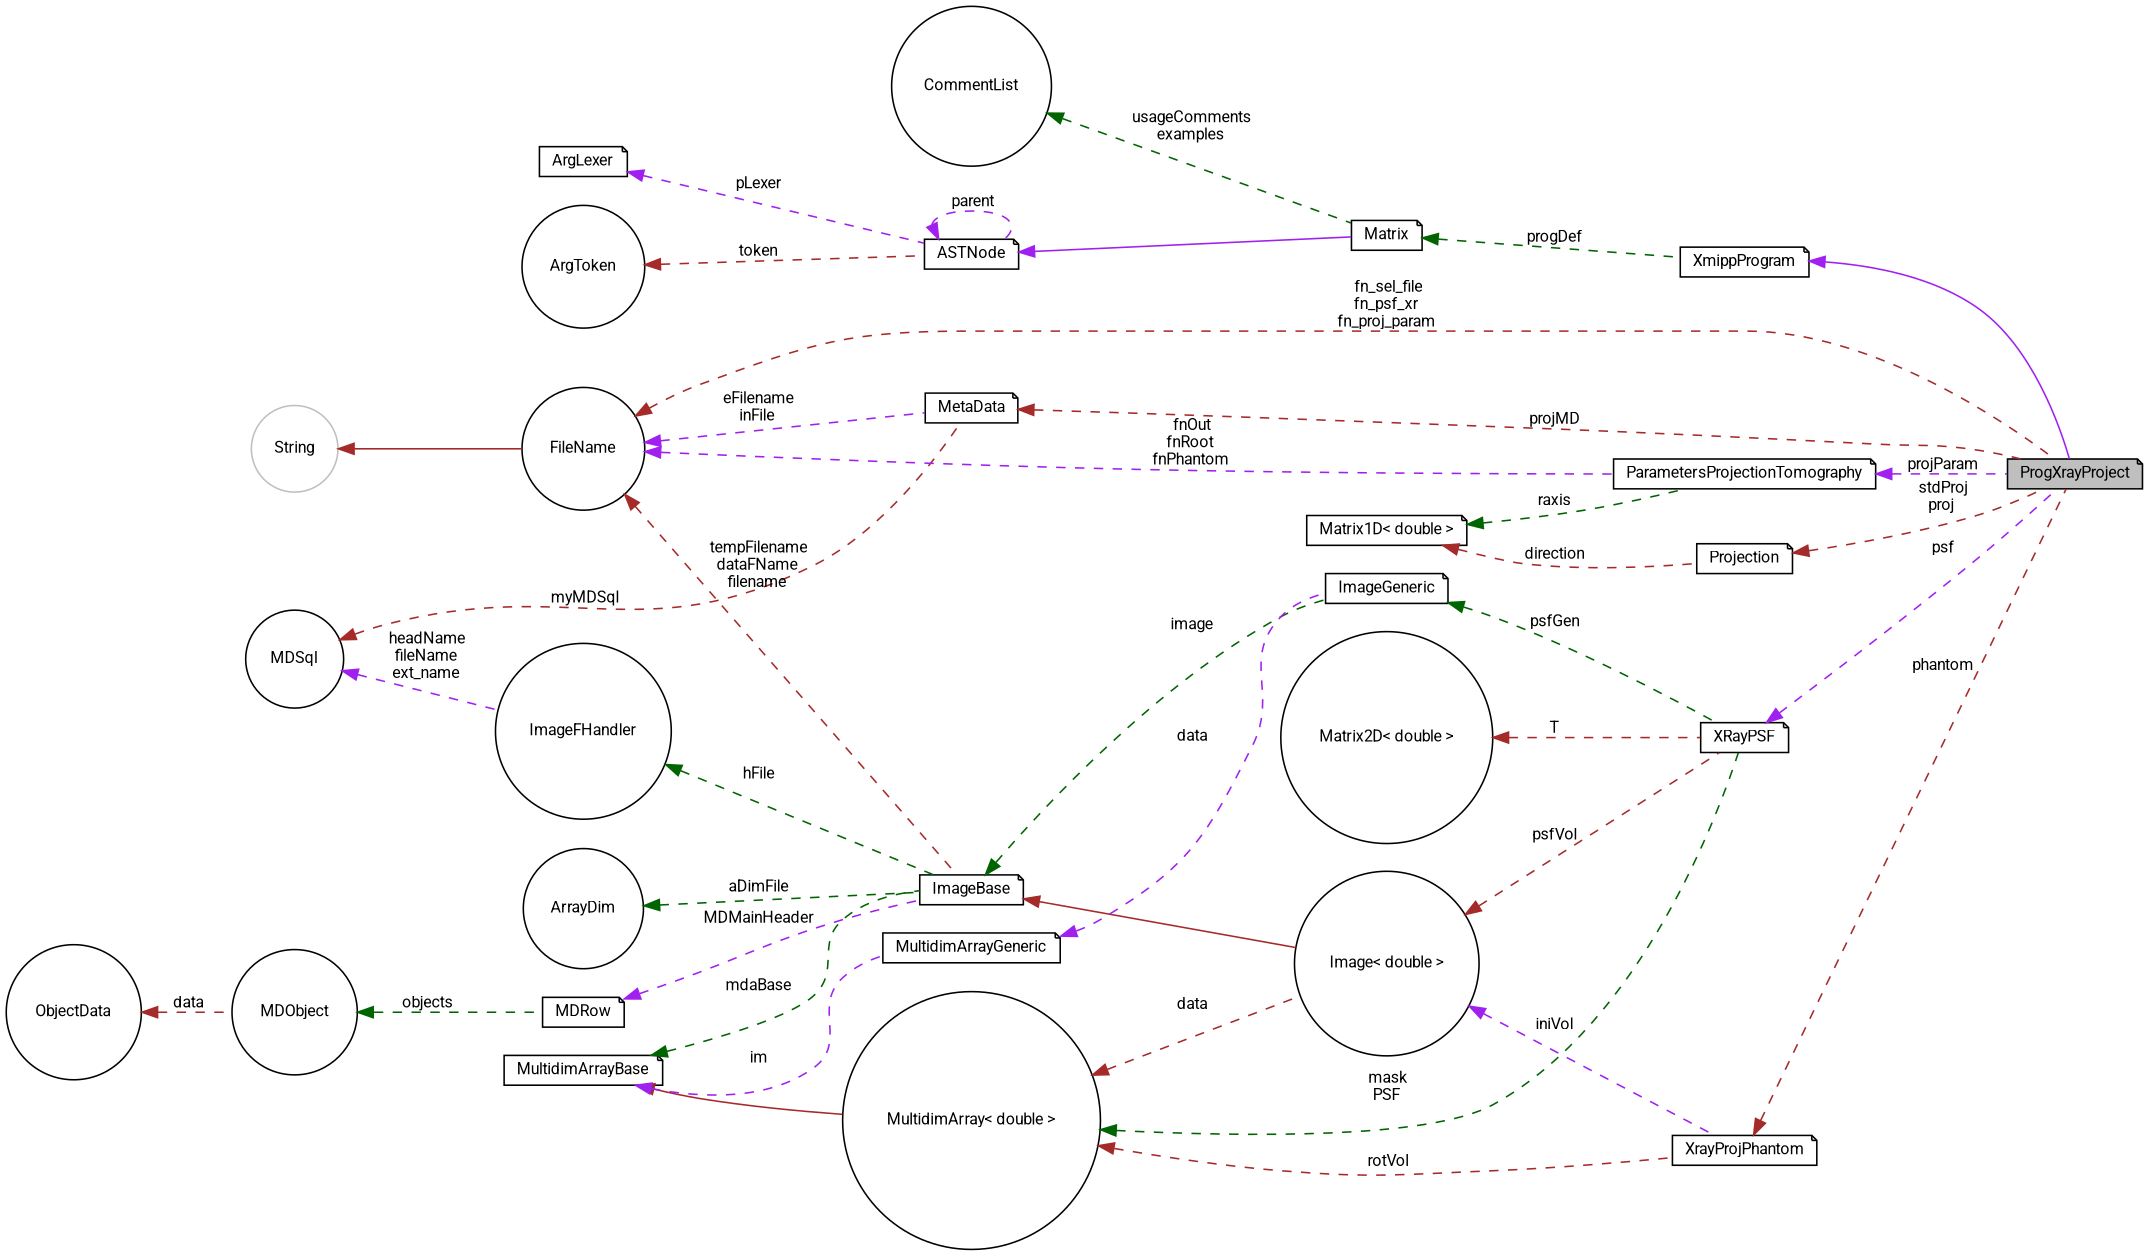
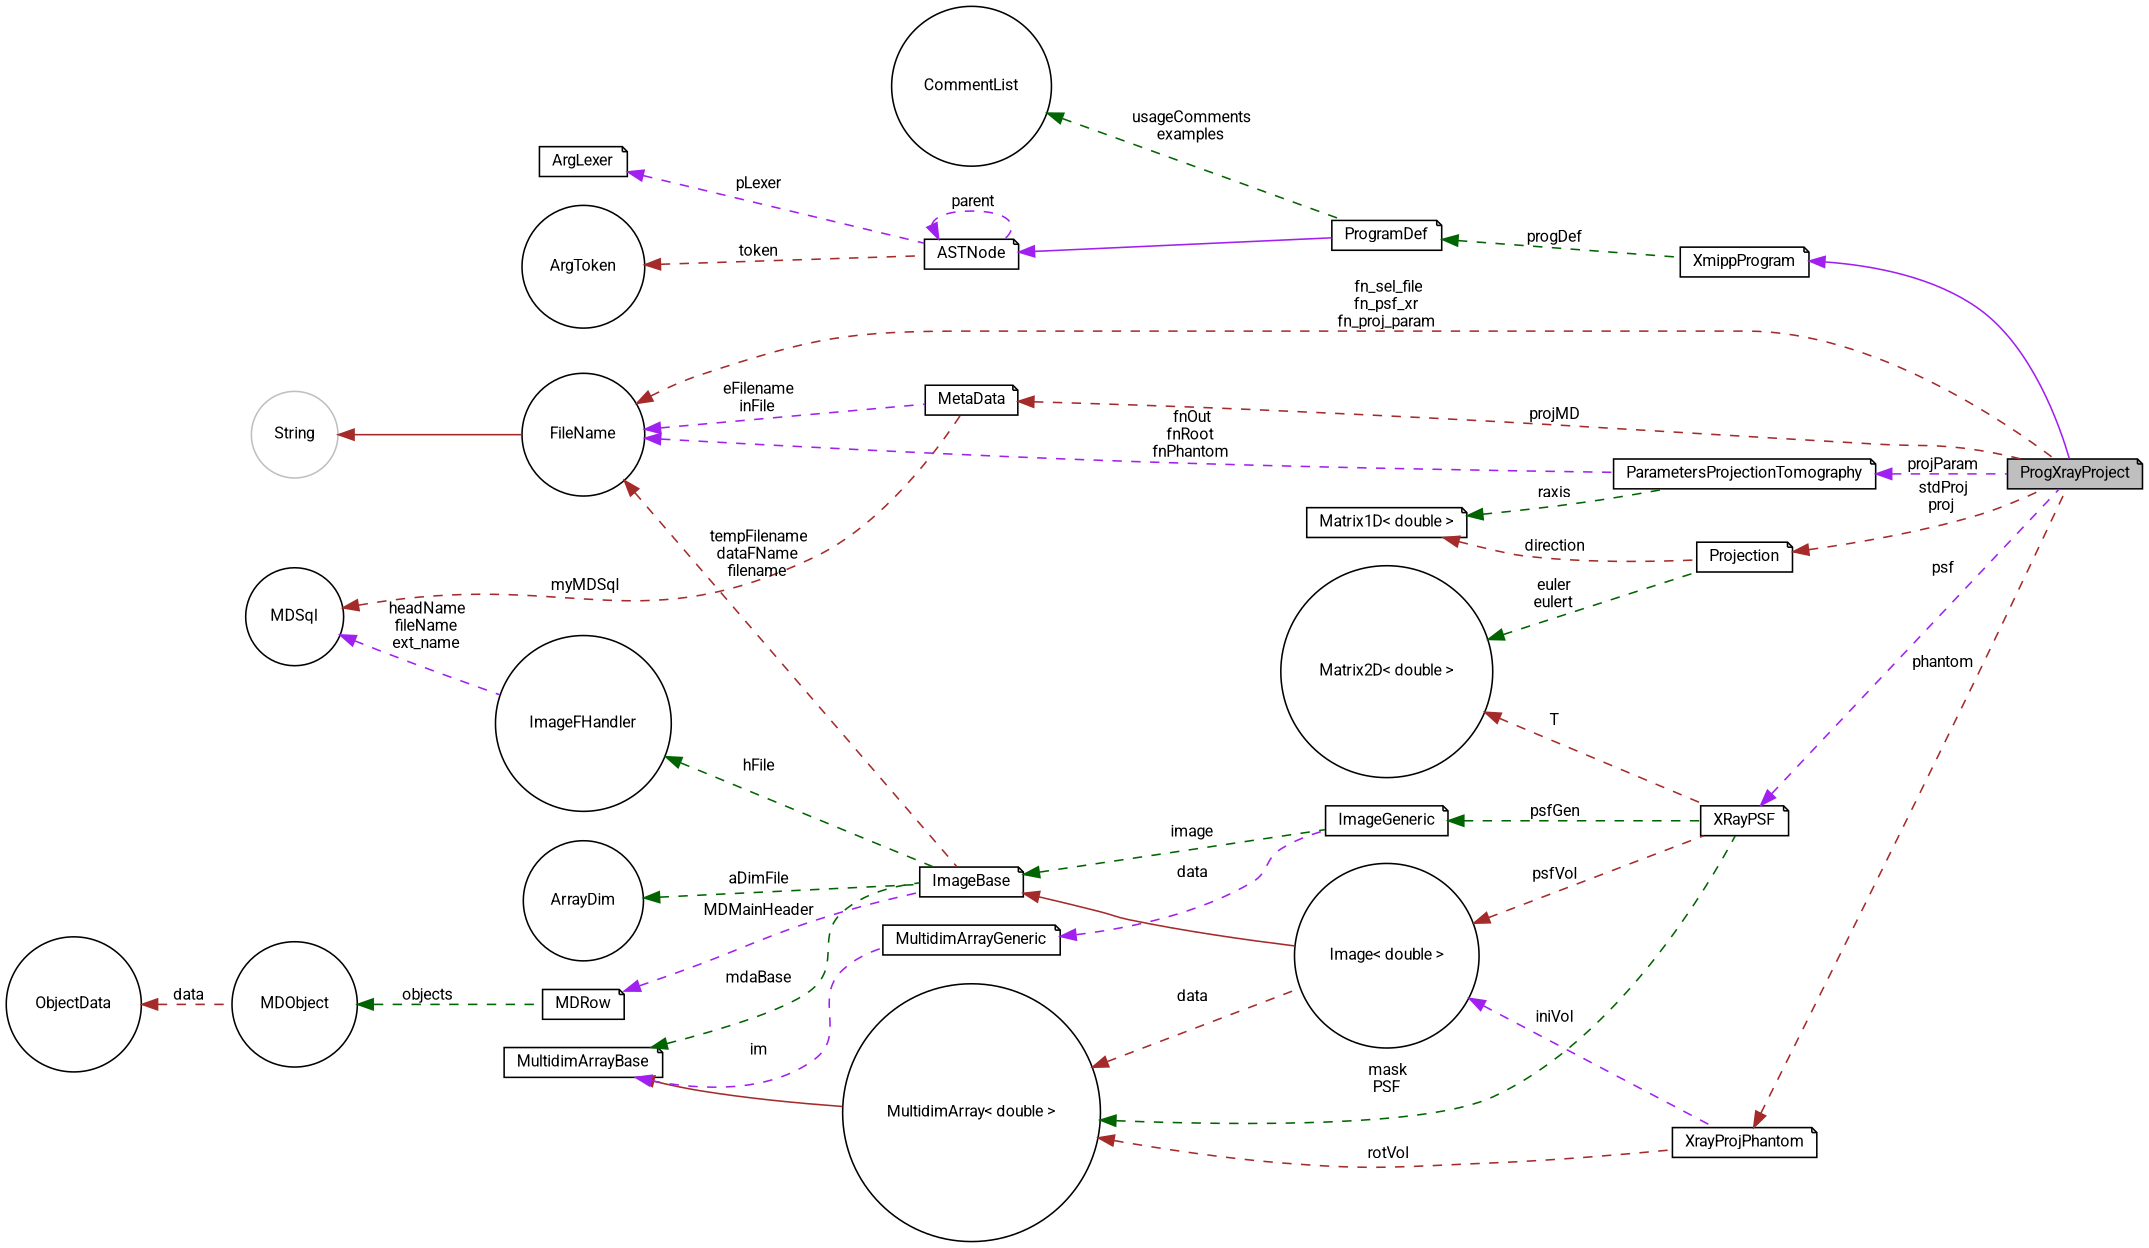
node "Matrix": label "Matrix" -> "ProgramDef"
edge "Projection" -> "Matrix2D< double >": added, label "euler eulert"
